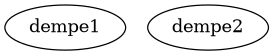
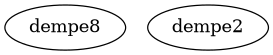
node "dempe1": label "dempe1" -> "dempe8"
